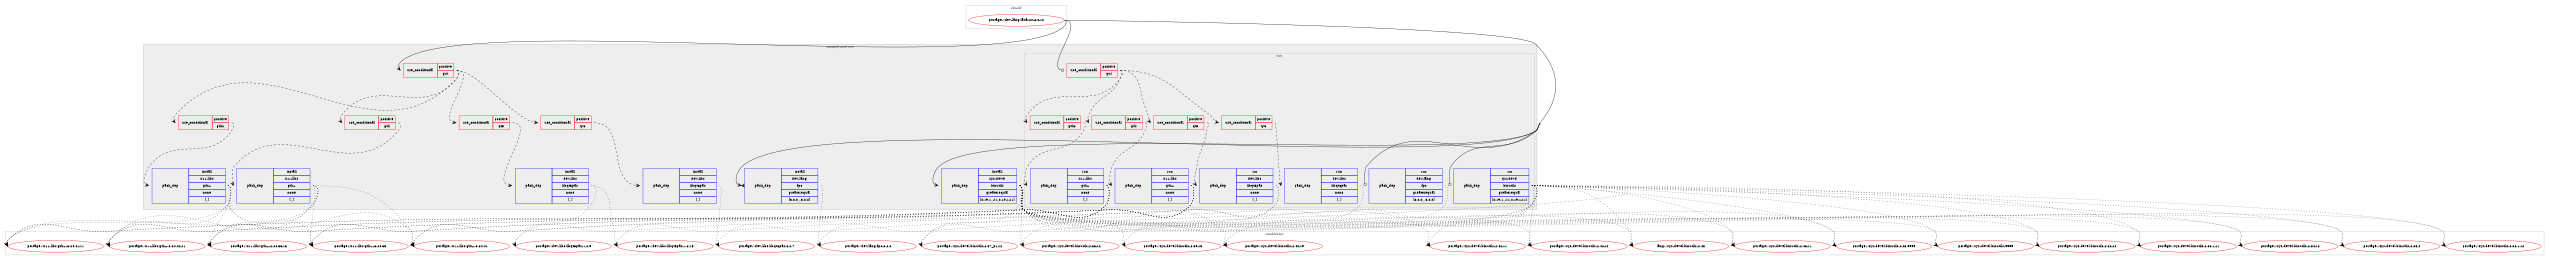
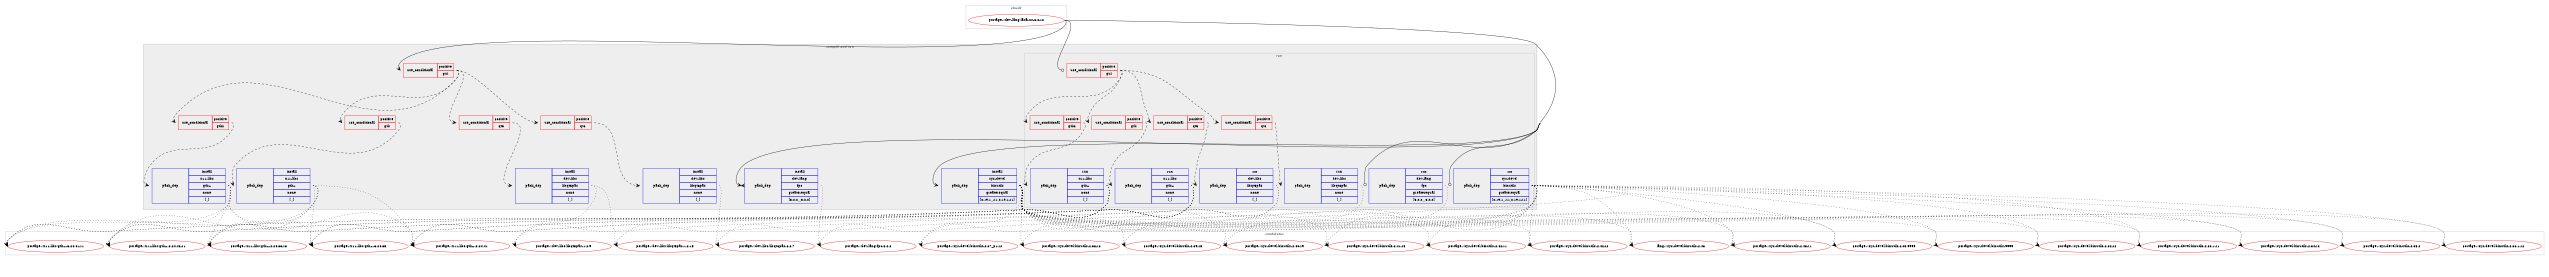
node "portage://sys-devel/binutils-2.41-r5": added
